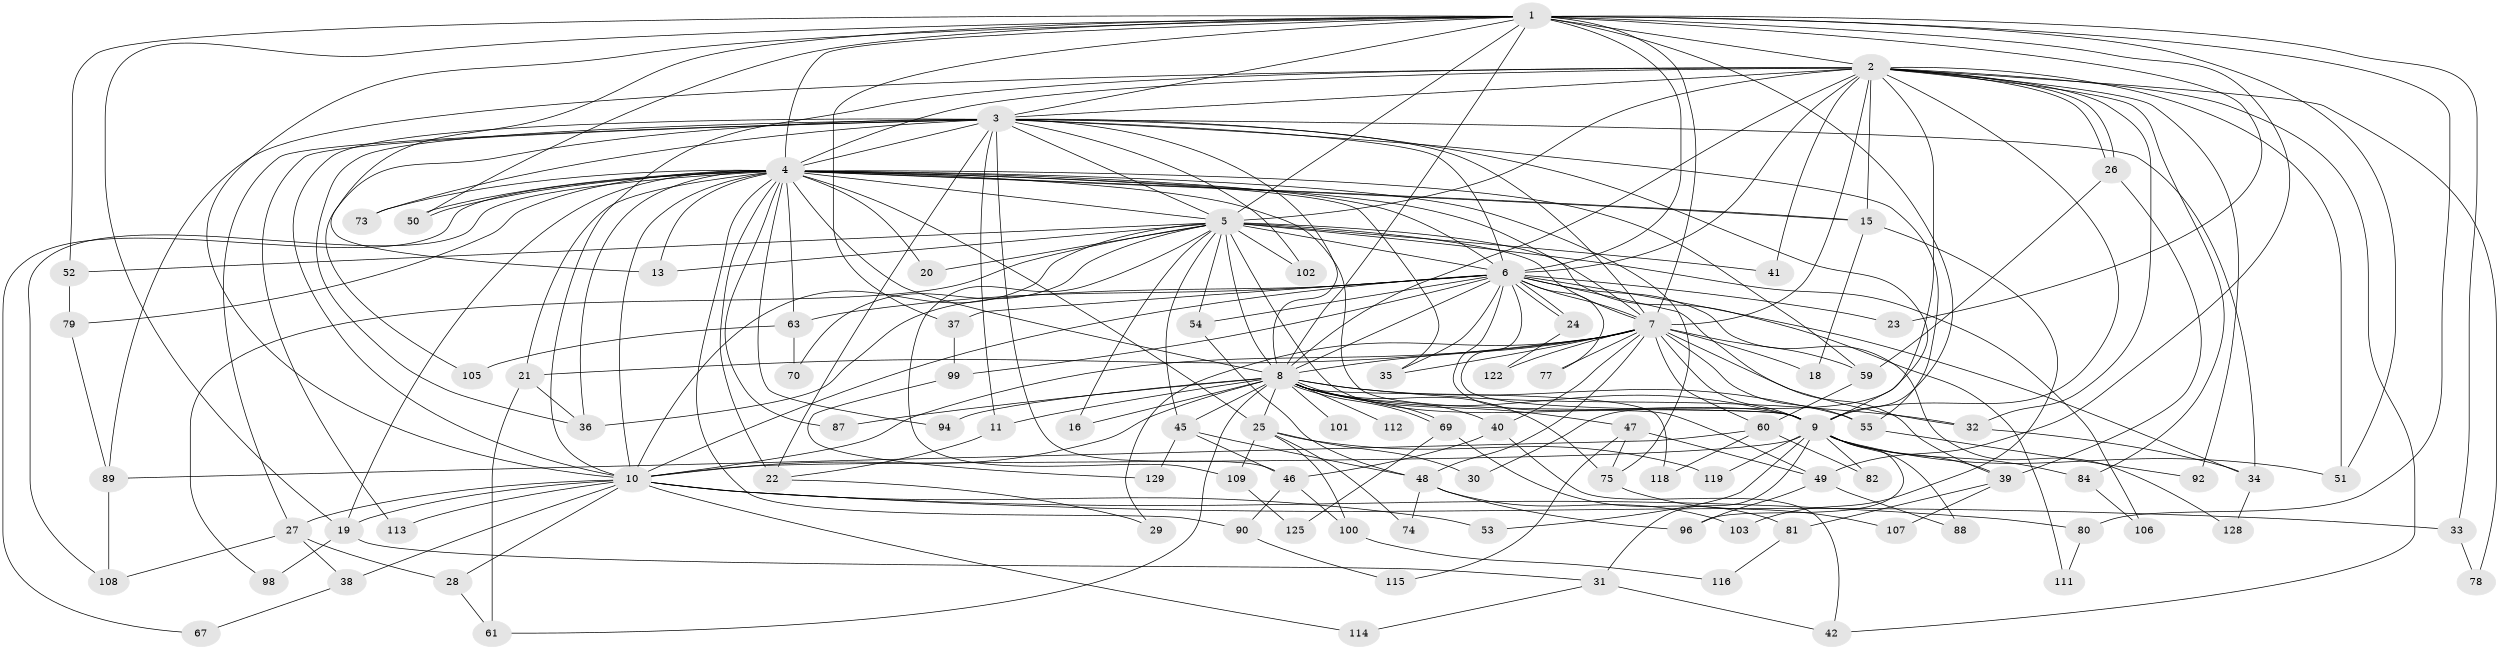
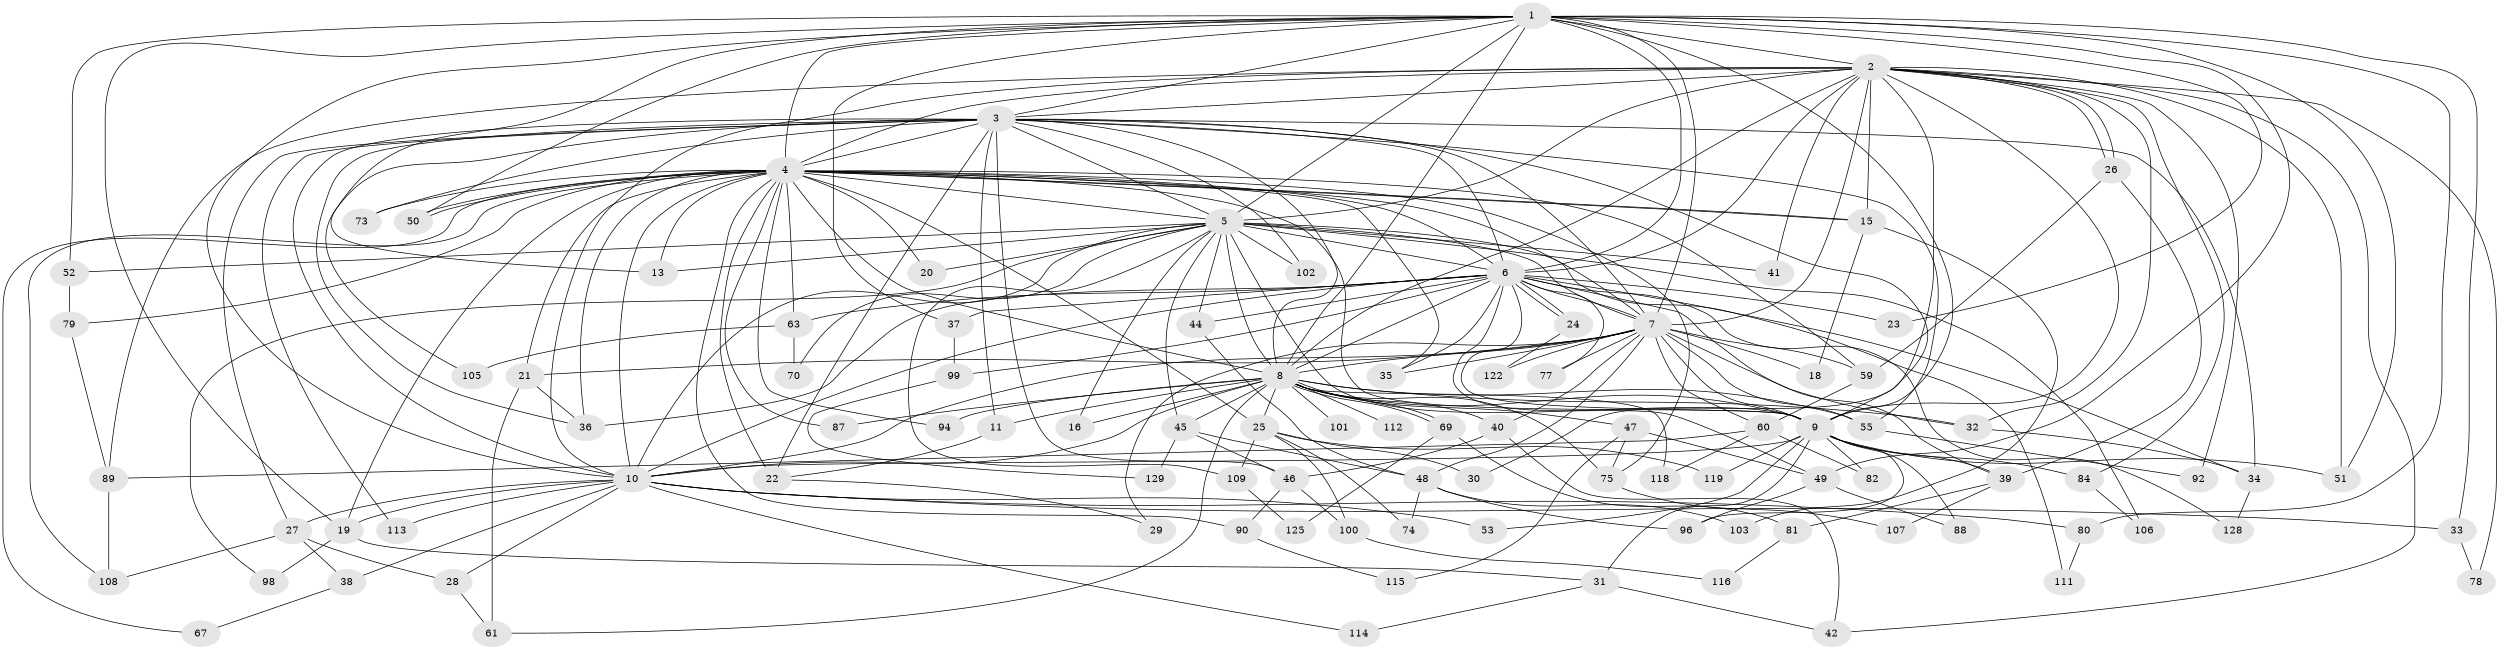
node "54": label "54" -> "44"
